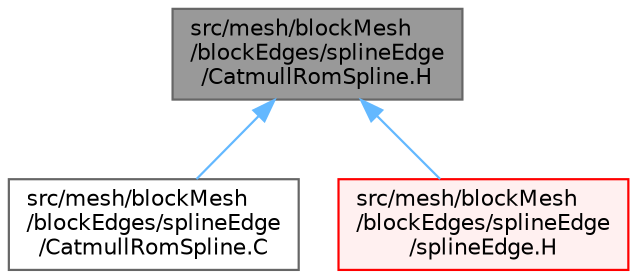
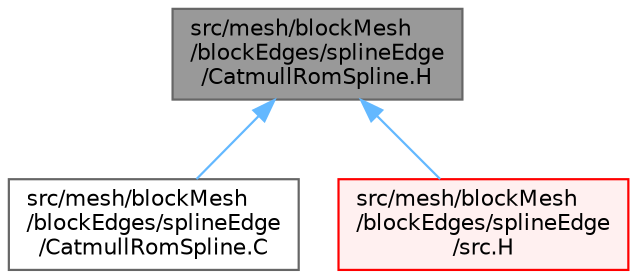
node "src/mesh/blockMesh /blockEdges/splineEdge /splineEdge.H": label "src/mesh/blockMesh /blockEdges/splineEdge /splineEdge.H" -> "src/mesh/blockMesh /blockEdges/splineEdge /src.H"
